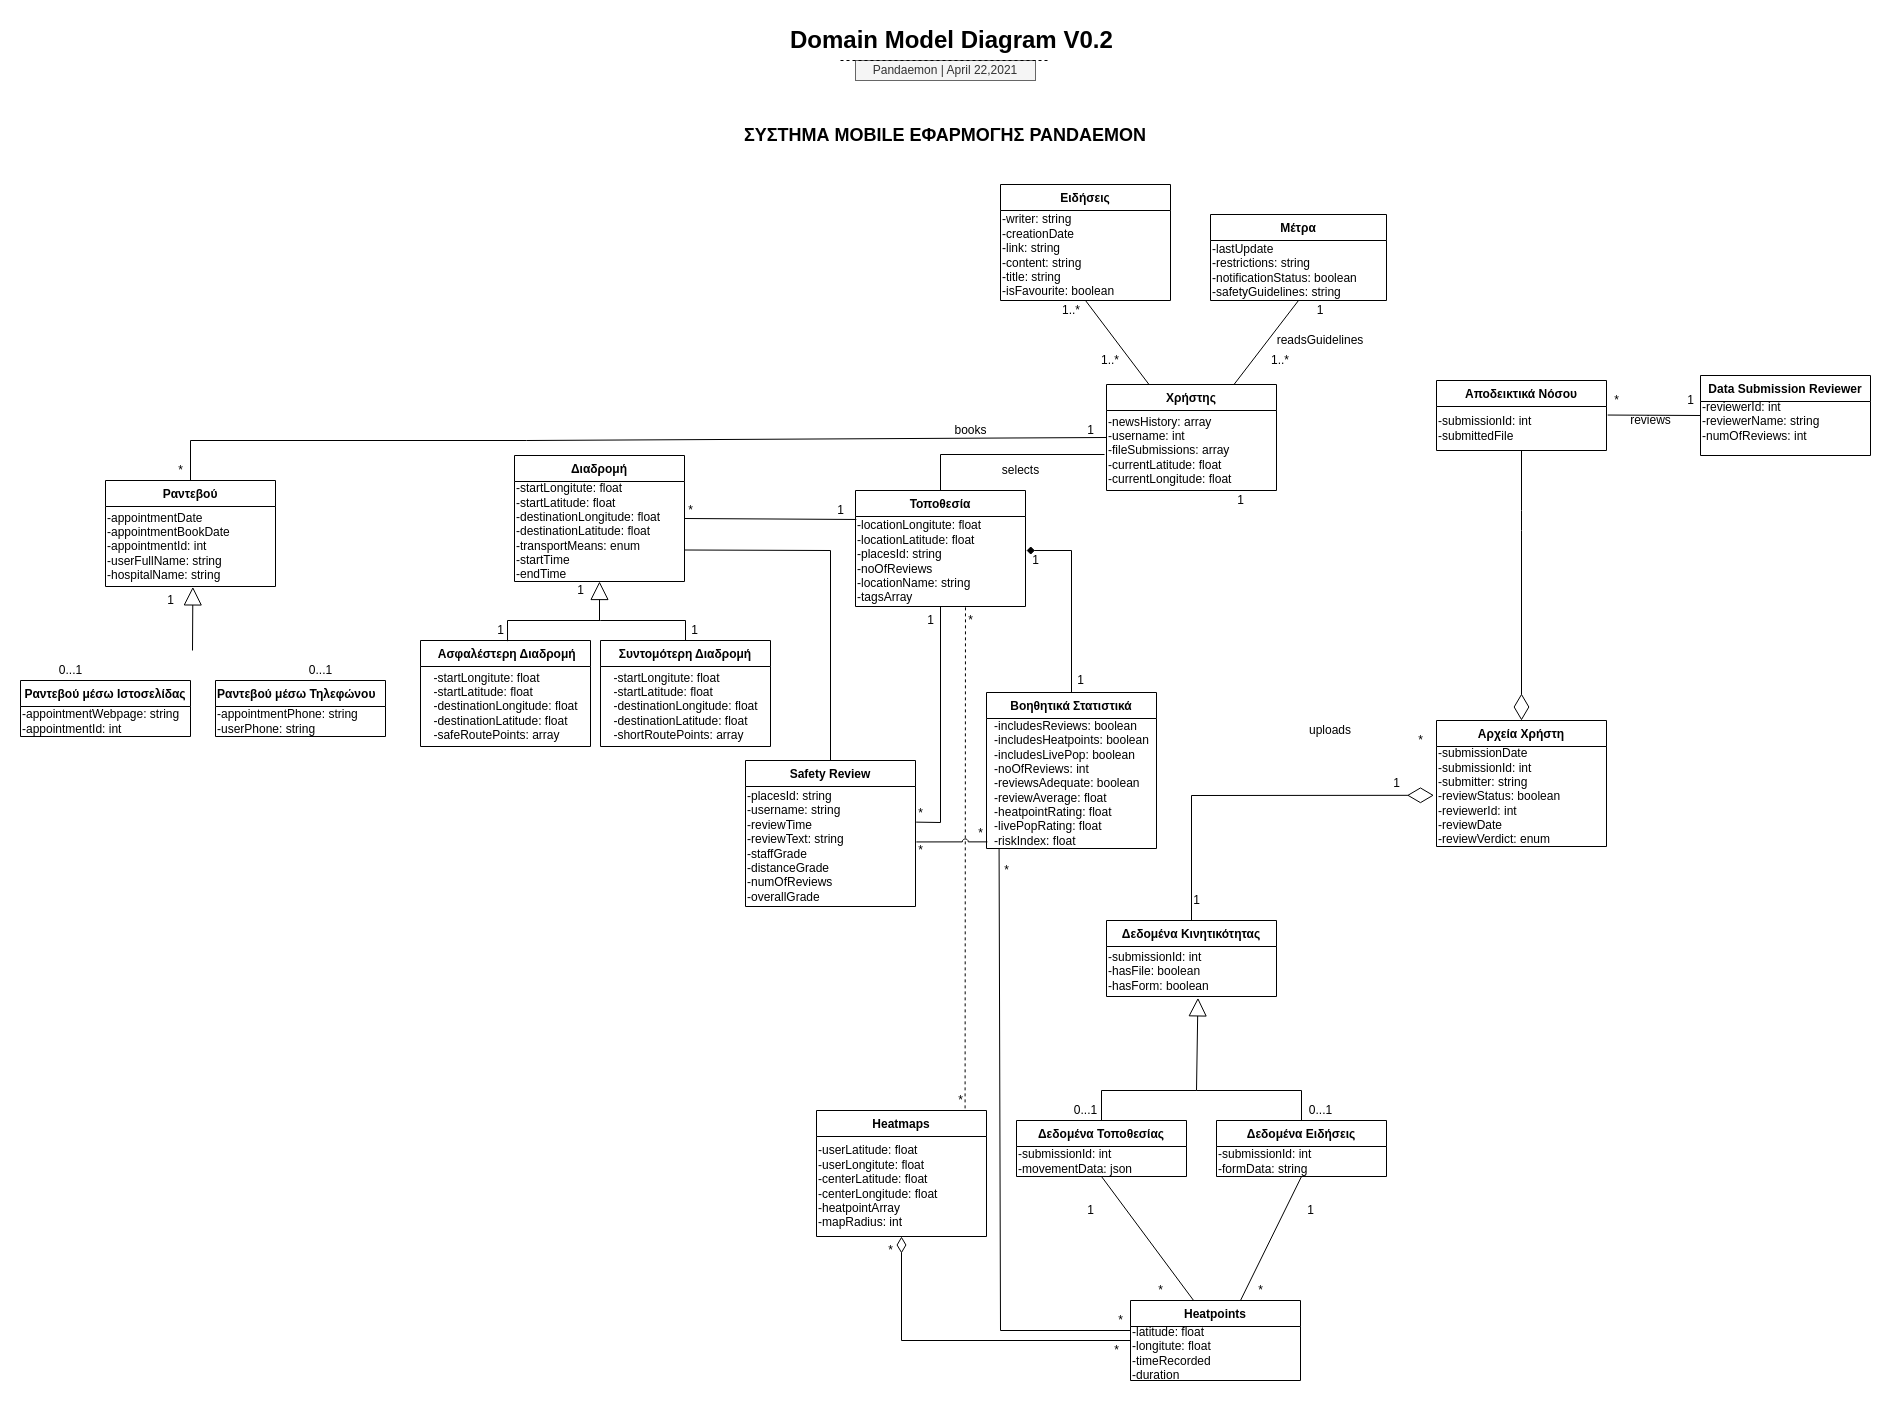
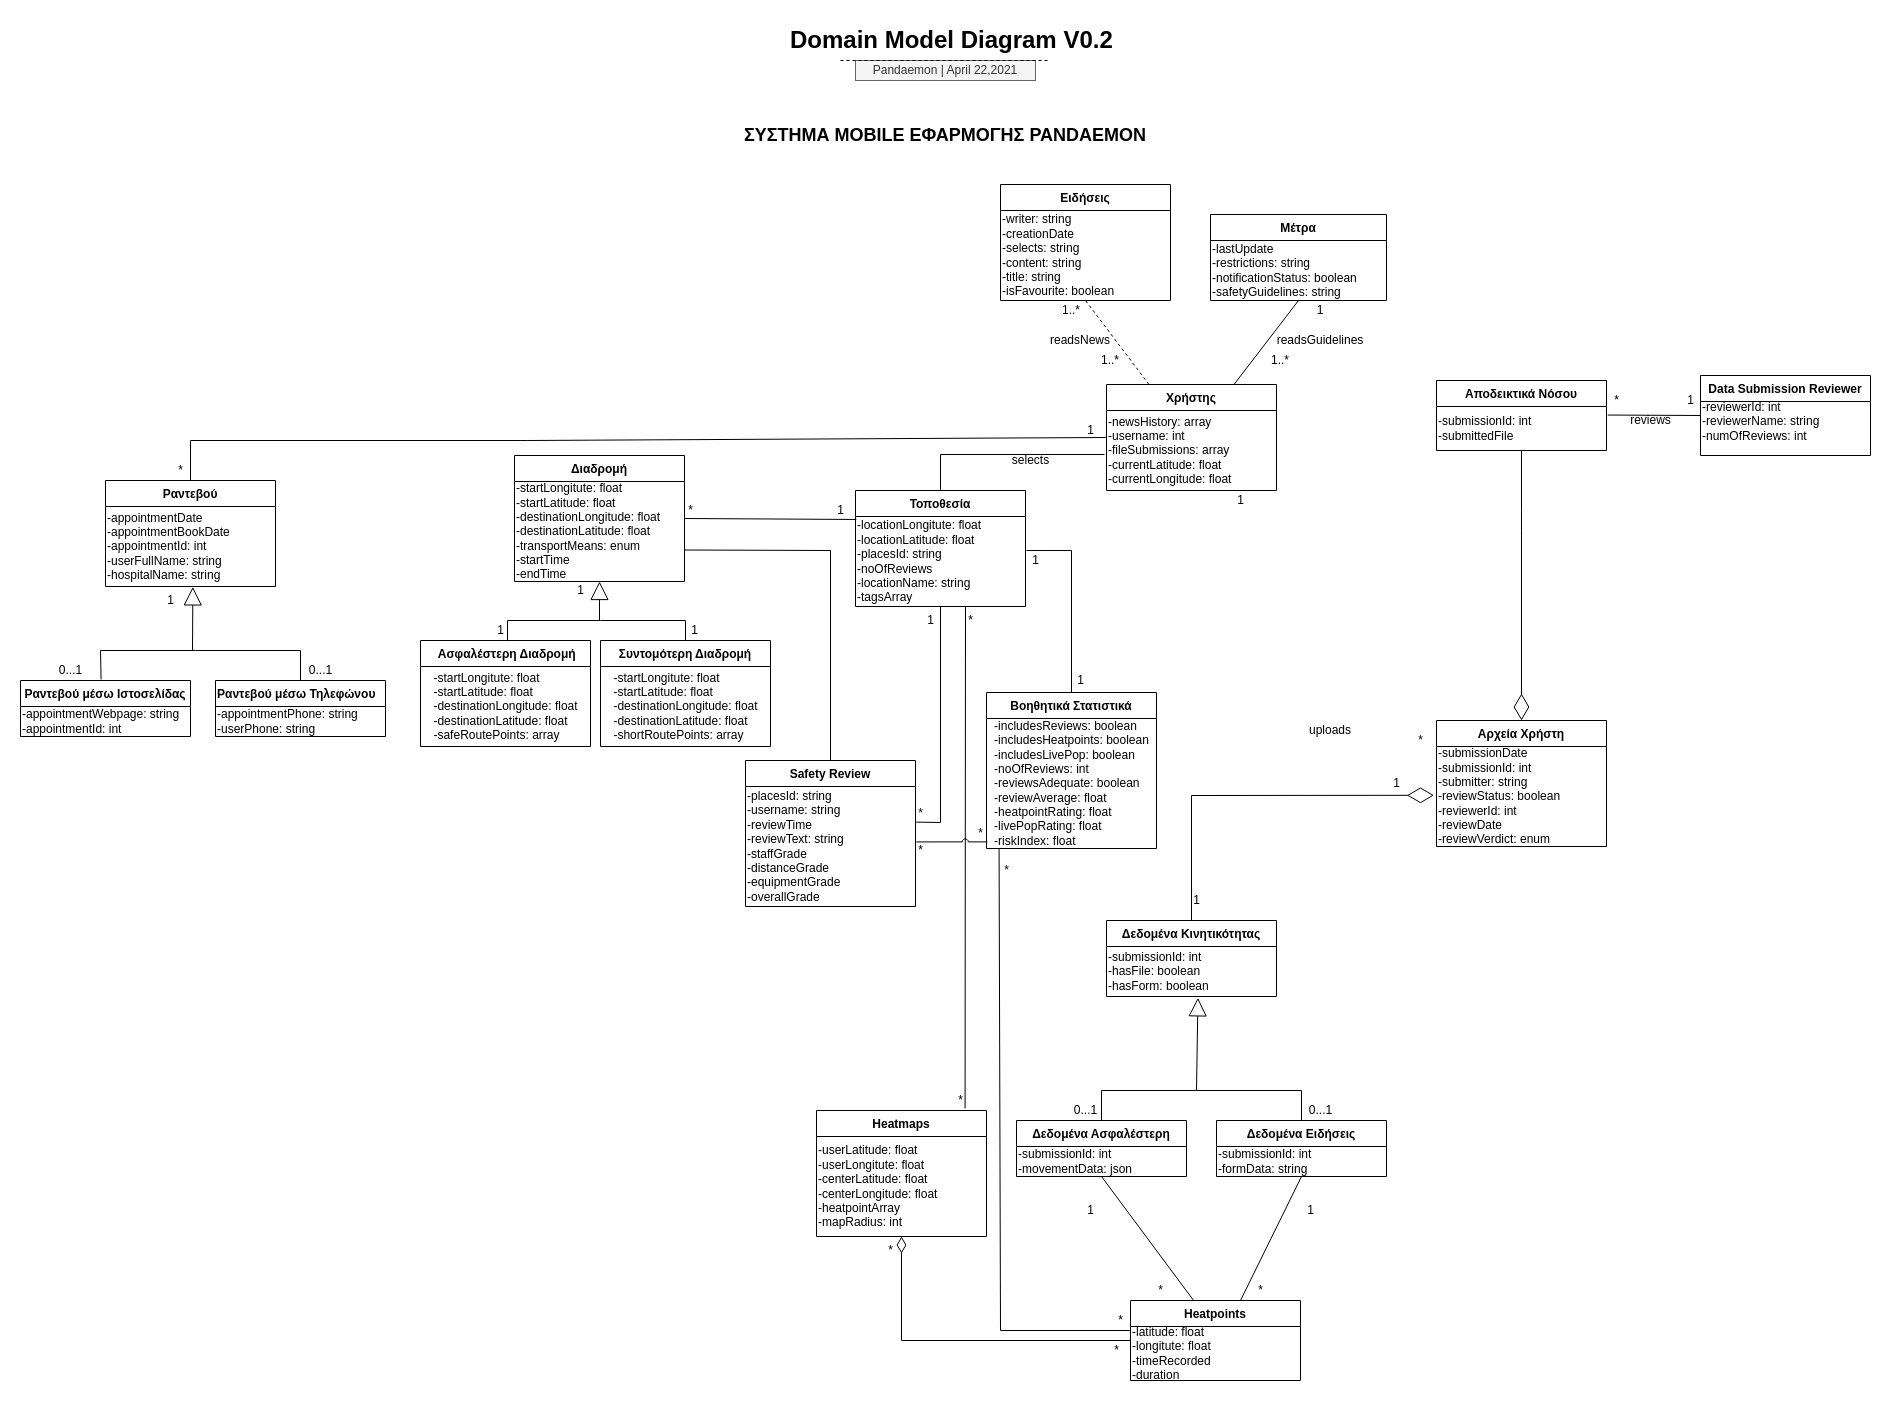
node "-writer: string -creationDate -link: string -content: string -title: string -isFavourite: boolean": label "-writer: string -creationDate -link: string -content: string -title: string -isFavourite: boolean" -> "-writer: string -creationDate -selects: string -content: string -title: string -isFavourite: boolean"
node "readsNews": added
edge "Ειδήσεις" -- "Χρήστης": style solid -> dashed
node "books": removed
node "selects": moved (1021, 471) -> (1031, 461)
edge "Βοηθητικά Στατιστικά" -> "-locationLongitute: float -locationLatitude: float -placesId: string -noOfReviews -locationName: string -tagsArray": arrowhead diamond -> none
edge "Ραντεβού μέσω Ιστοσελίδας" -- "Ραντεβού μέσω Τηλεφώνου": added
node "-placesId: string -username: string -reviewTime -reviewText: string -staffGrade -distanceGrade -numOfReviews -overallGrade": label "-placesId: string -username: string -reviewTime -reviewText: string -staffGrade -distanceGrade -numOfReviews -overallGrade" -> "-placesId: string -username: string -reviewTime -reviewText: string -staffGrade -distanceGrade -equipmentGrade -overallGrade"
edge "-locationLongitute: float -locationLatitude: float -placesId: string -noOfReviews -locationName: string -tagsArray" -- "Heatmaps": style dashed -> solid
node "Δεδομένα Τοποθεσίας": label "Δεδομένα Τοποθεσίας" -> "Δεδομένα Ασφαλέστερη"
